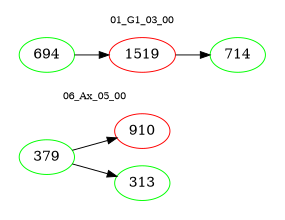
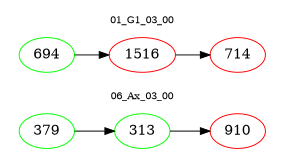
node "1519": label "1519" -> "1516"
node "714": color green -> red
cluster "06_Ax_05_00": label "06_Ax_05_00" -> "06_Ax_03_00"
edge "379" -> "910": now "313" -> "910"
